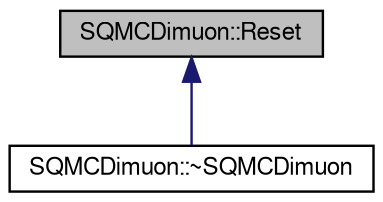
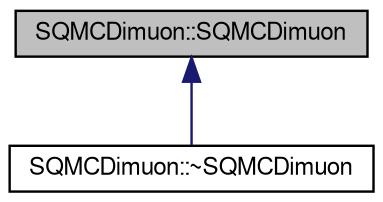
node "SQMCDimuon::Reset": label "SQMCDimuon::Reset" -> "SQMCDimuon::SQMCDimuon"
